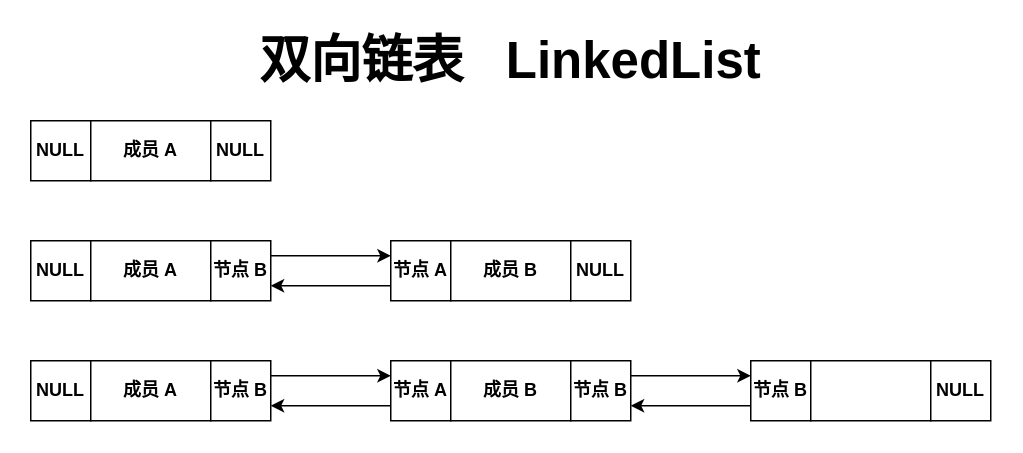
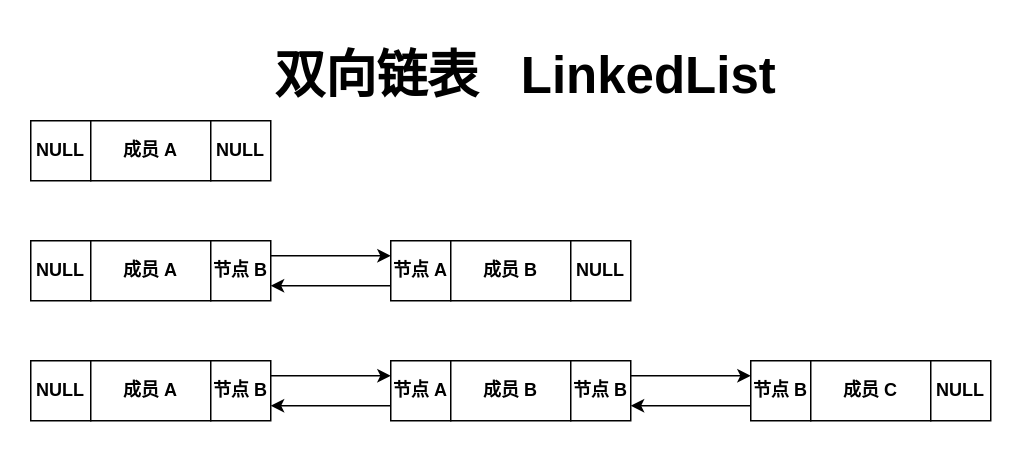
node "双向链表 LinkedList": moved (511, 61) -> (526, 76)
node "成员 C": added
